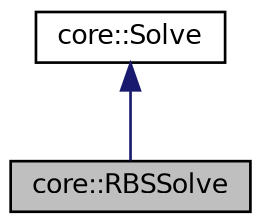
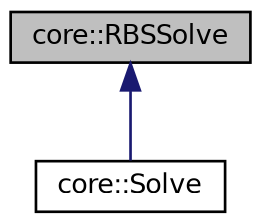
edge "core::RBSSolve" -> "core::Solve": reversed
